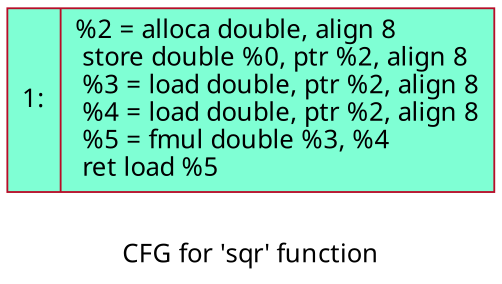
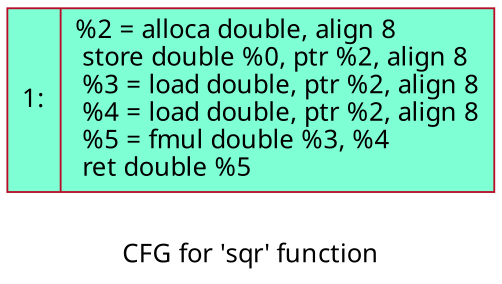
node "1:": text "ret load %5" -> "ret double %5"
